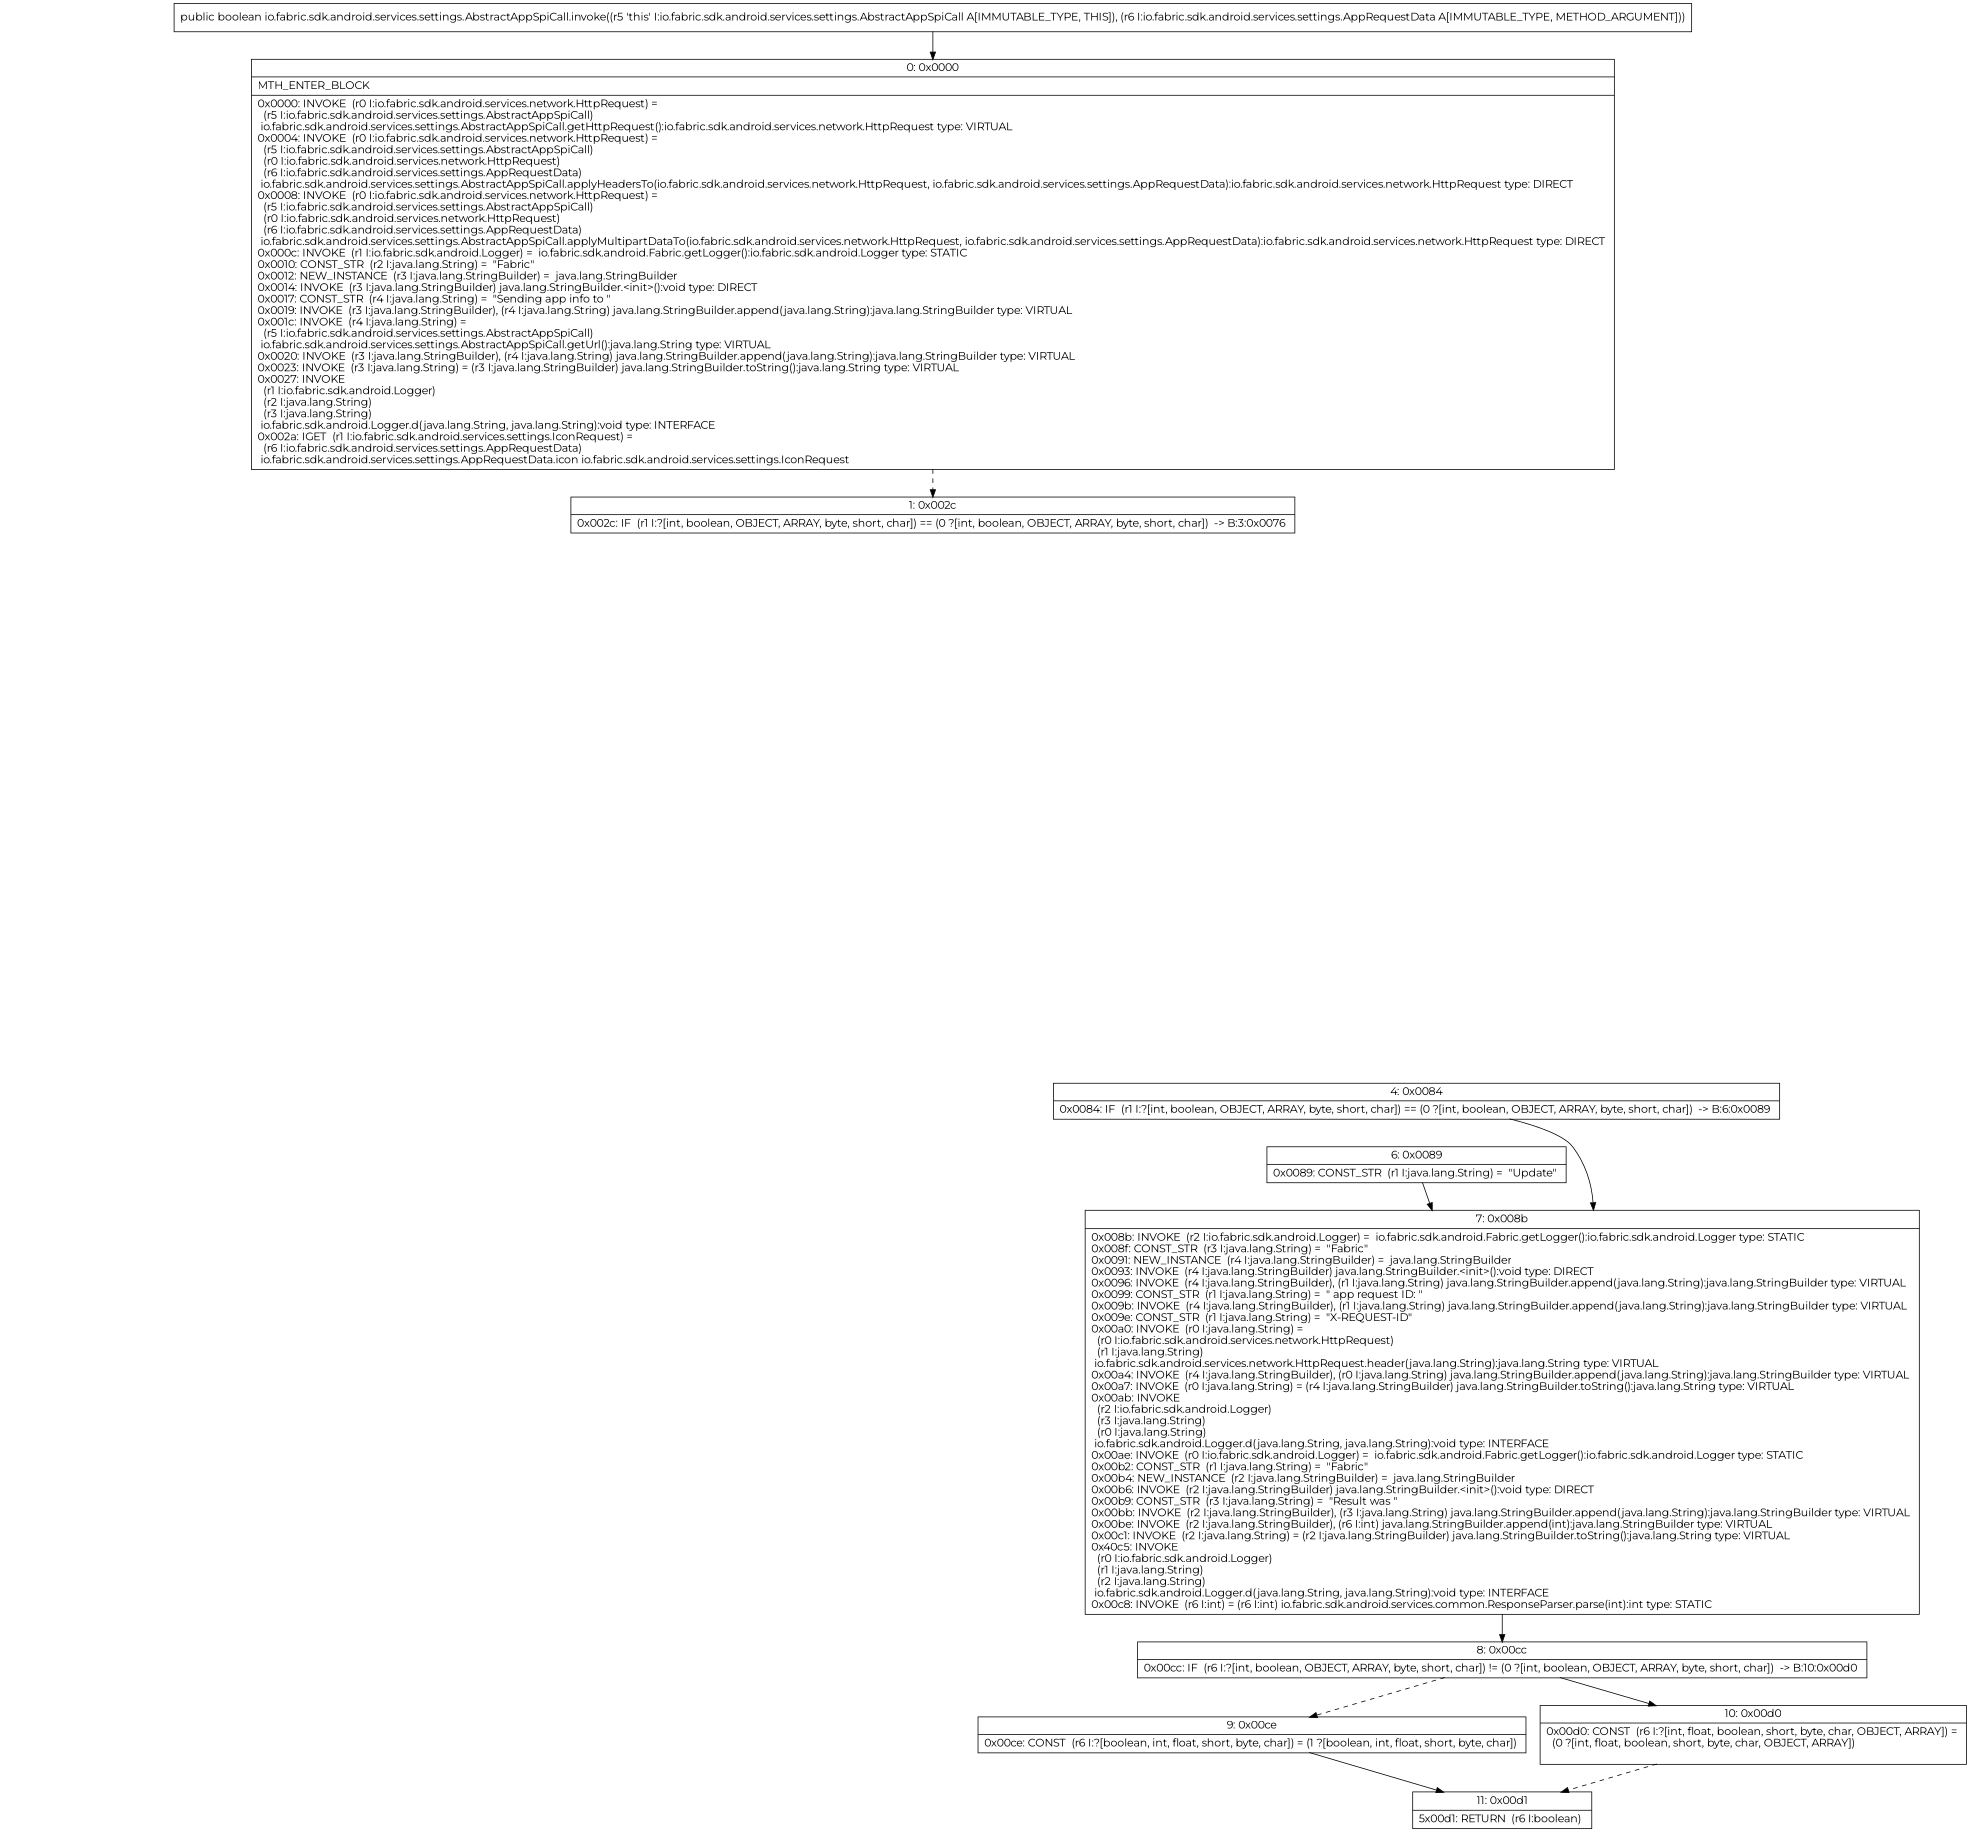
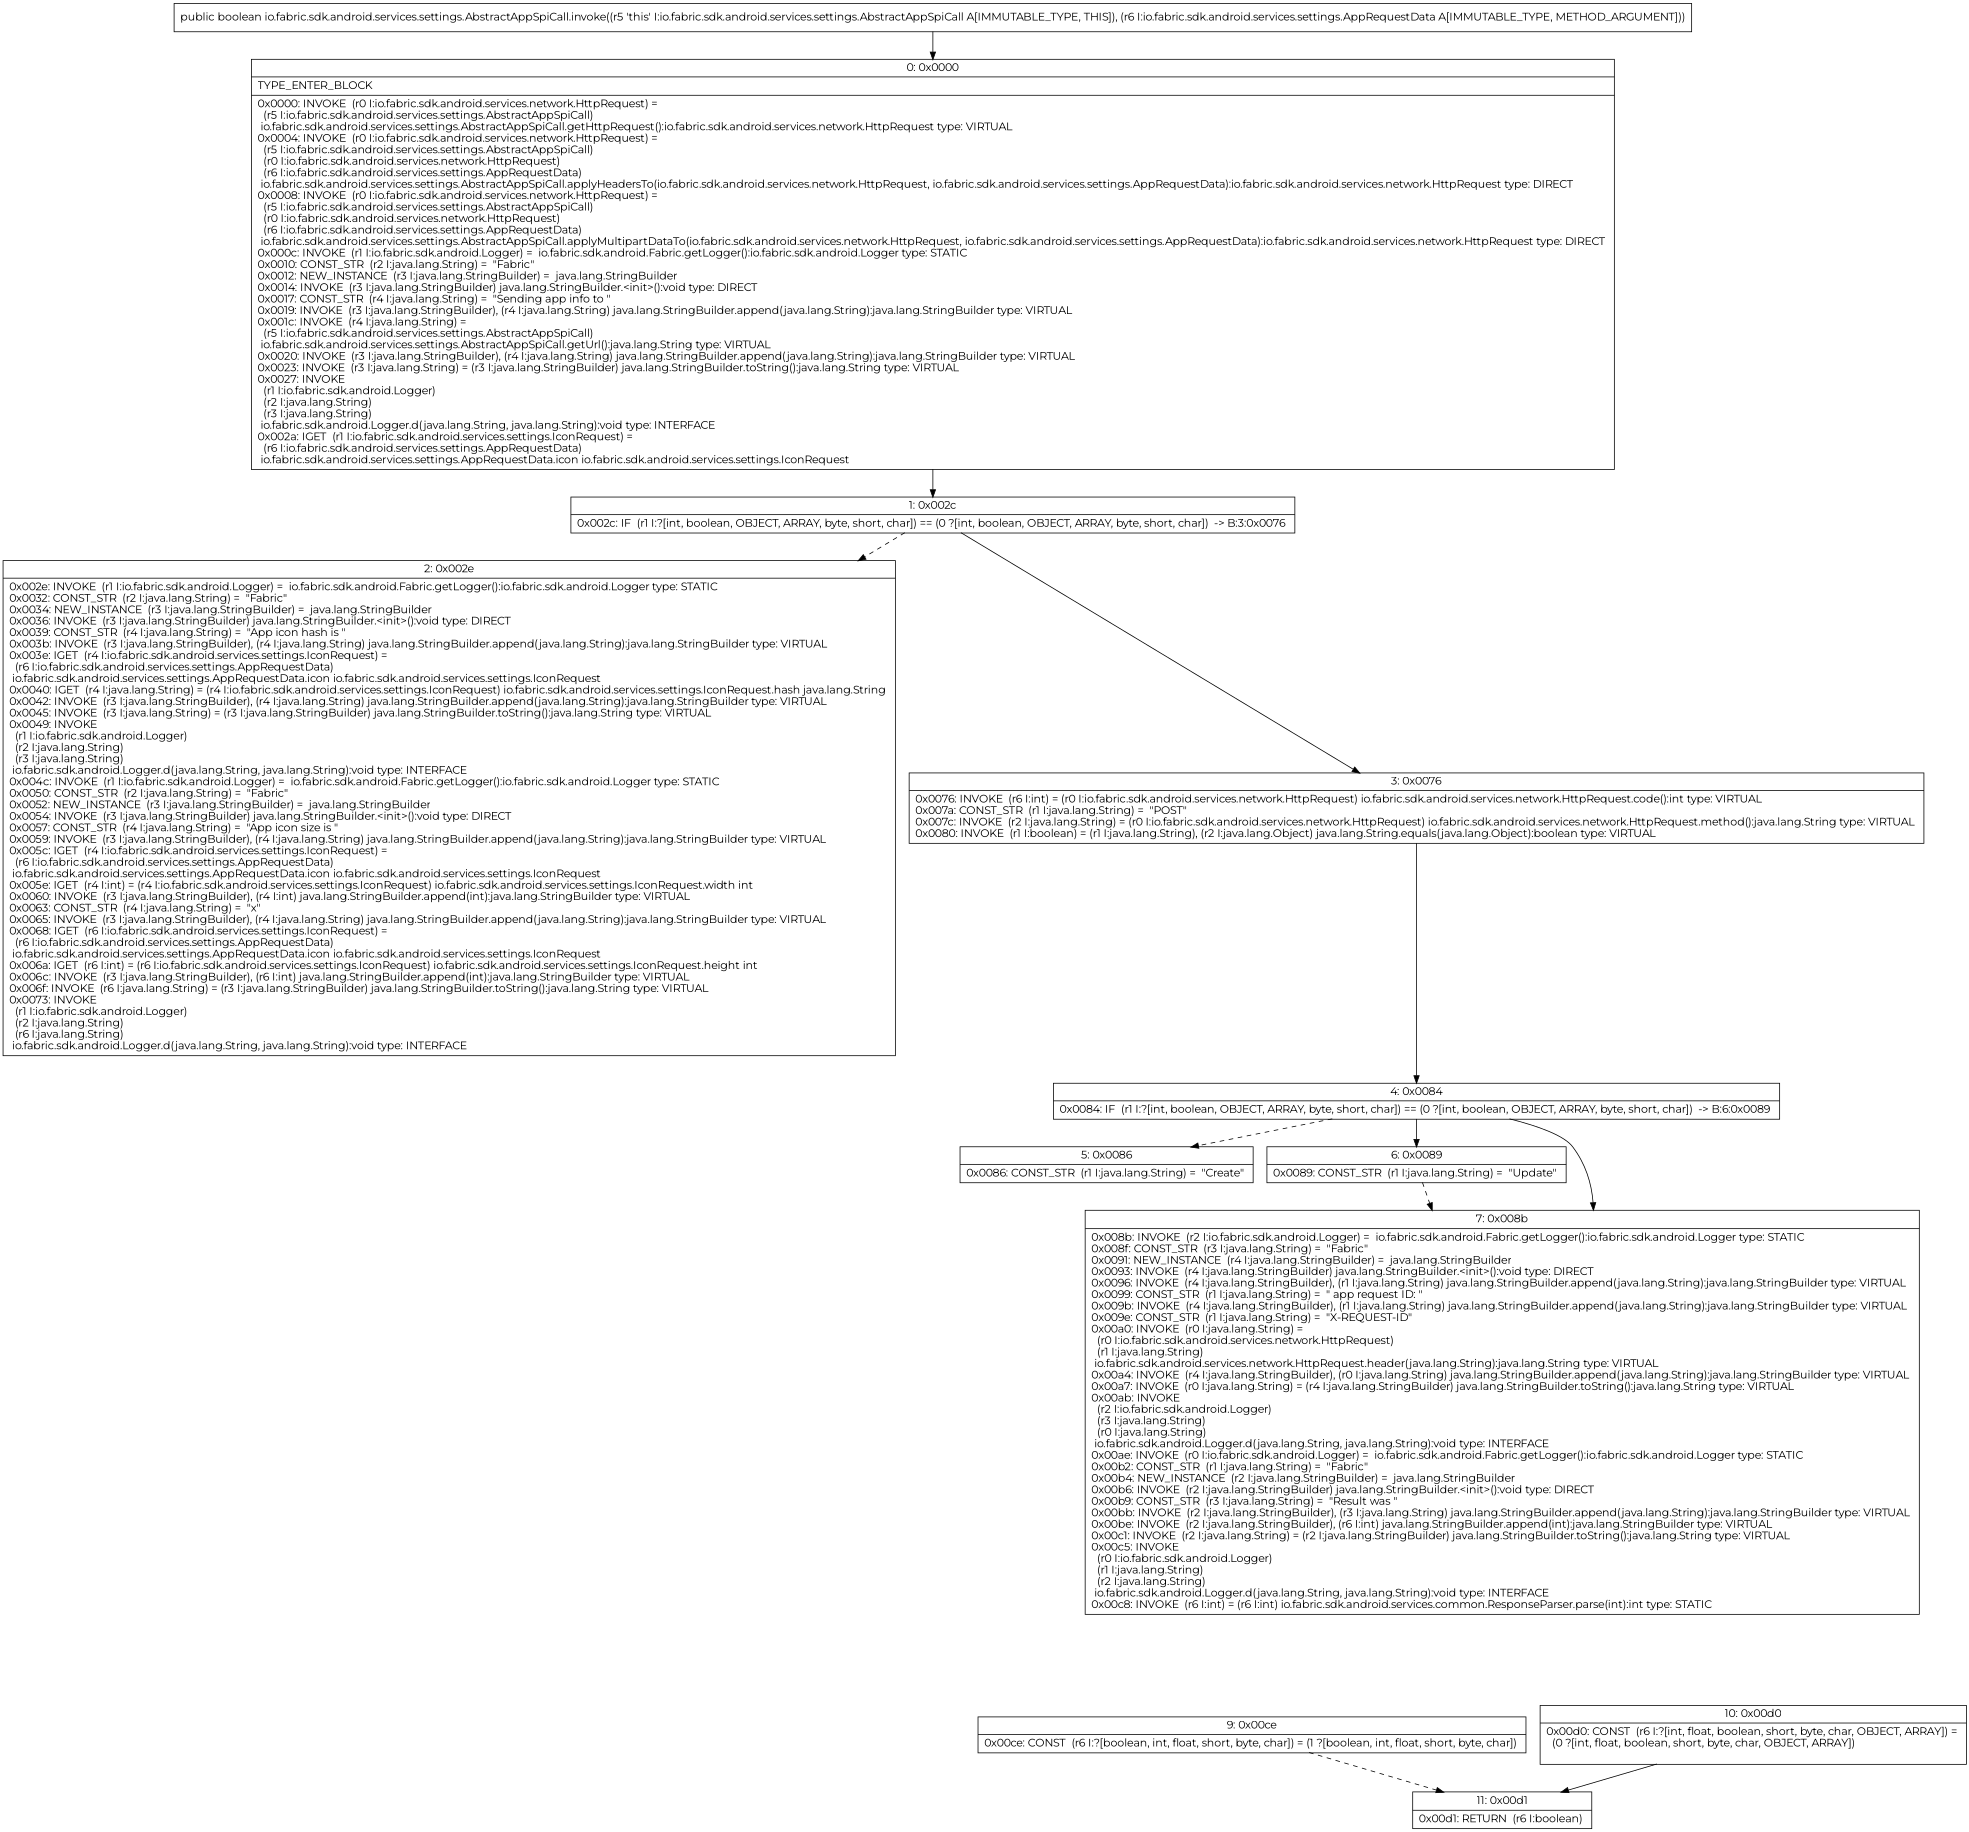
node "0: 0x0000": text "MTH_ENTER_BLOCK" -> "TYPE_ENTER_BLOCK"
edge "0: 0x0000" -> "1: 0x002c": style dashed -> solid
node "2: 0x002e": added
node "3: 0x0076": added
edge "4: 0x0084" -> "6: 0x0089": added
node "5: 0x0086": added
edge "6: 0x0089" -> "7: 0x008b": style solid -> dashed
node "7: 0x008b": text "0x40c5: INVOKE" -> "0x00c5: INVOKE"
node "8: 0x00cc": removed
edge "9: 0x00ce" -> "11: 0x00d1": style solid -> dashed
edge "10: 0x00d0" -> "11: 0x00d1": style dashed -> solid
node "11: 0x00d1": text "5x00d1: RETURN  (r6 I:boolean)" -> "0x00d1: RETURN  (r6 I:boolean)"
